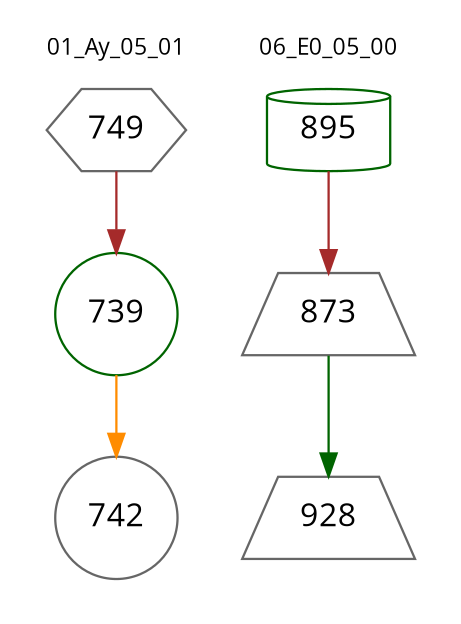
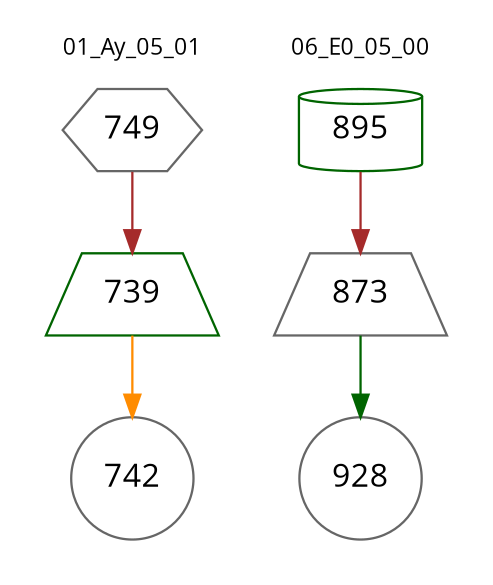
node "739": shape circle -> trapezium
node "928": shape trapezium -> circle
